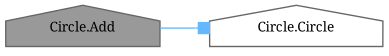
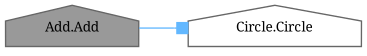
node "Circle.Add": label "Circle.Add" -> "Add.Add"
